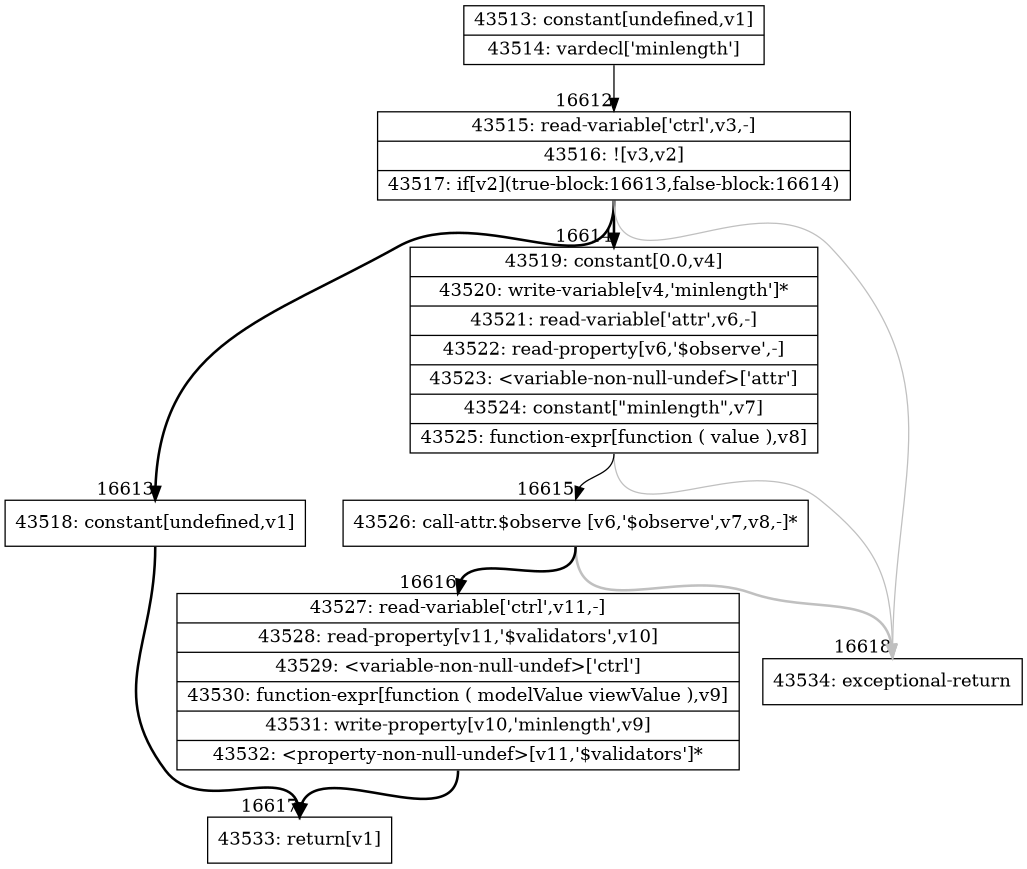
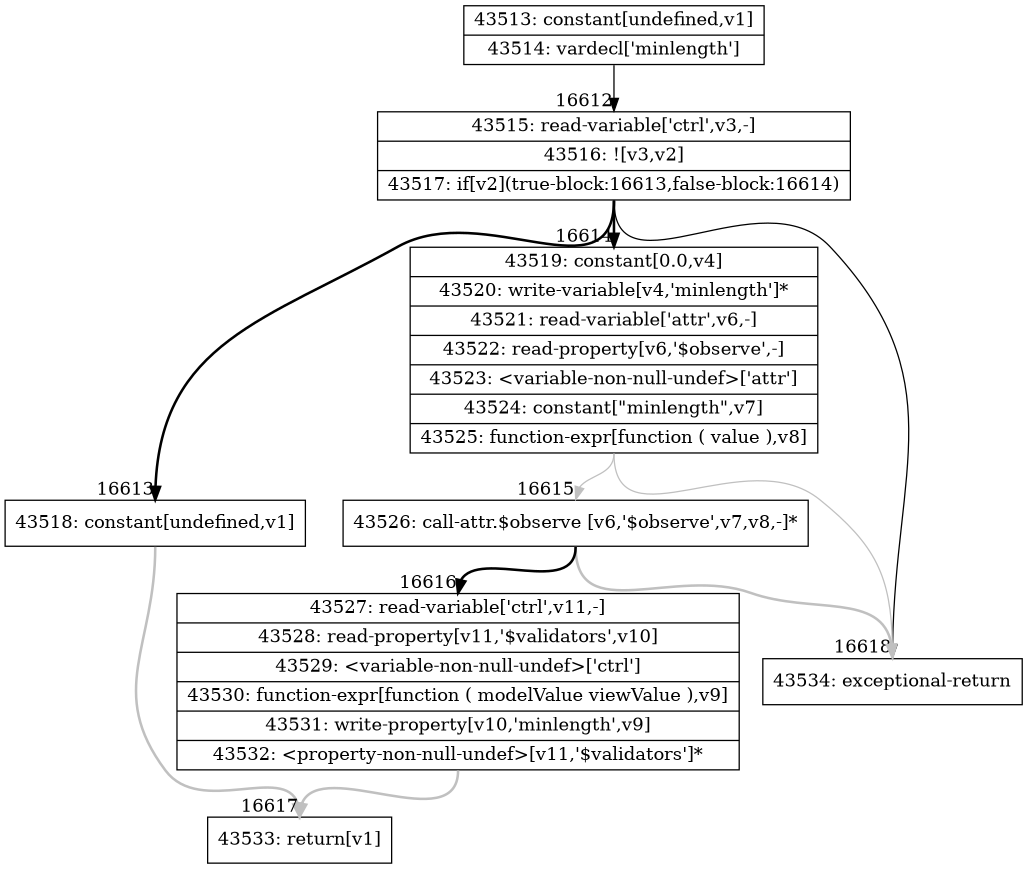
edge "43515: read-variable['ctrl',v3,-]" -> "43534: exceptional-return": color gray -> black
edge "43519: constant[0.0,v4]" -> "43526: call-attr.$observe [v6,'$observe',v7,v8,-]*": color black -> gray
edge "43518: constant[undefined,v1]" -> "43533: return[v1]": color black -> gray
edge "43527: read-variable['ctrl',v11,-]" -> "43533: return[v1]": color black -> gray
